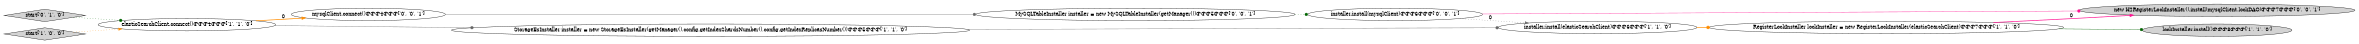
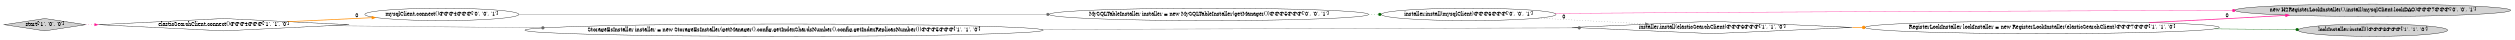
node "start['0', '1', '0']": removed
node "elasticSearchClient.connect()@@@4@@@['1', '1', '0']": shape ellipse -> diamond
node "installer.install(elasticSearchClient)@@@6@@@['1', '1', '0']": shape ellipse -> diamond
edge "start['1', '0', '0']" -> "elasticSearchClient.connect()@@@4@@@['1', '1', '0']": color darkorange -> deeppink
